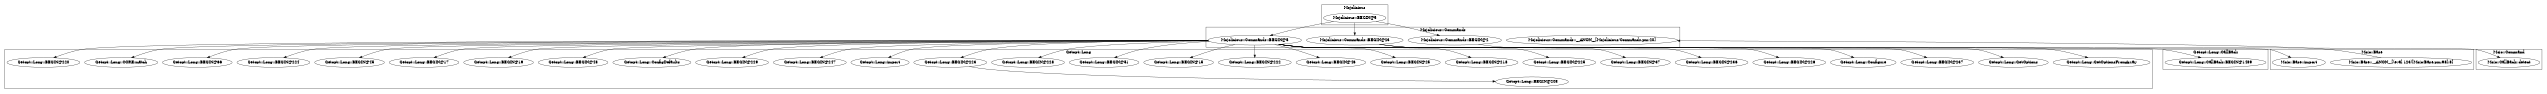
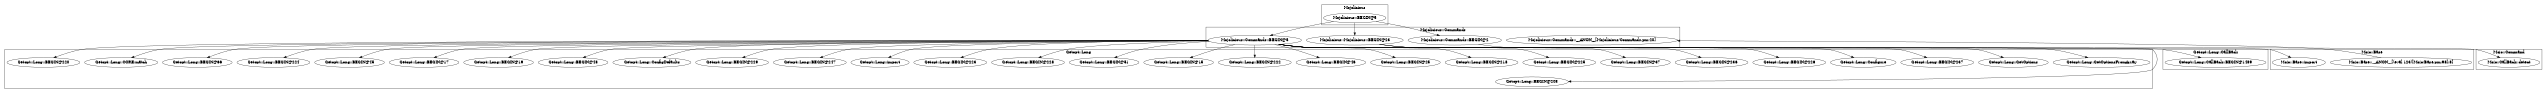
node "Mojolicious::Commands::BEGIN@23": label "Mojolicious::Commands::BEGIN@23" -> "Mojolicious::Mojolicious::BEGIN@23"
edge "Getopt::Long::BEGIN@223" -> "Getopt::Long::BEGIN@208": now "Mojolicious::Commands::BEGIN@5" -> "Getopt::Long::BEGIN@208"
